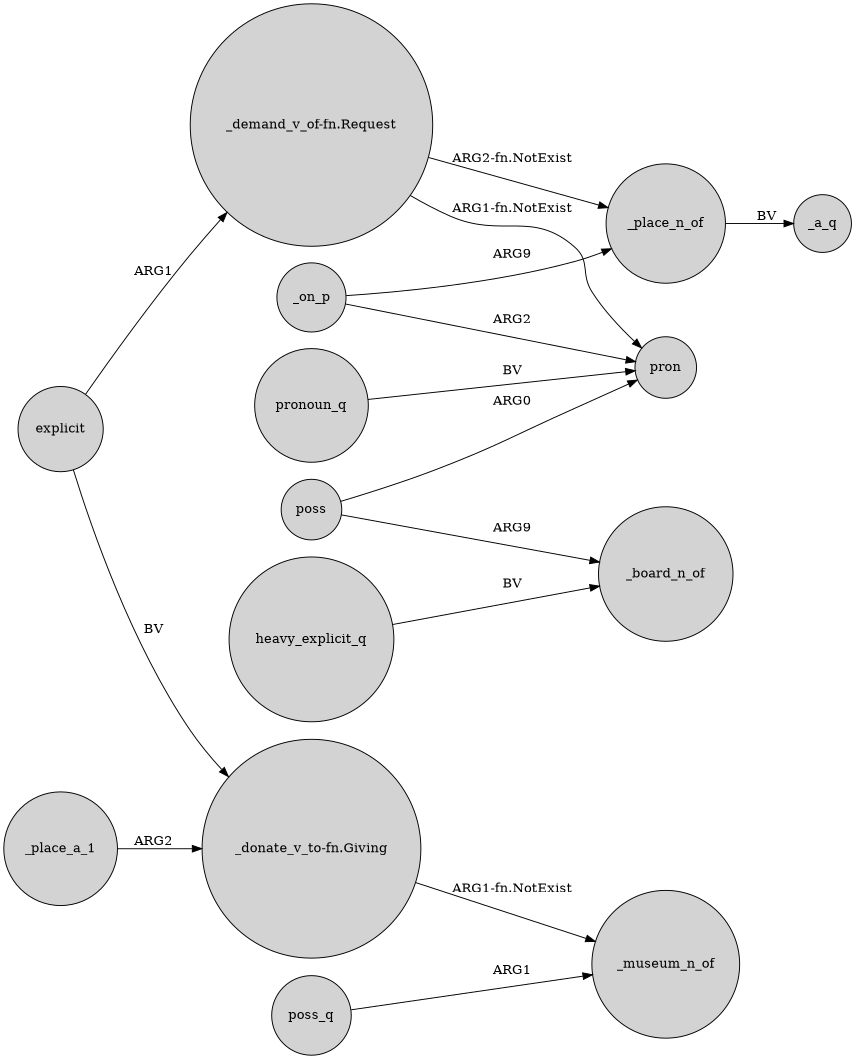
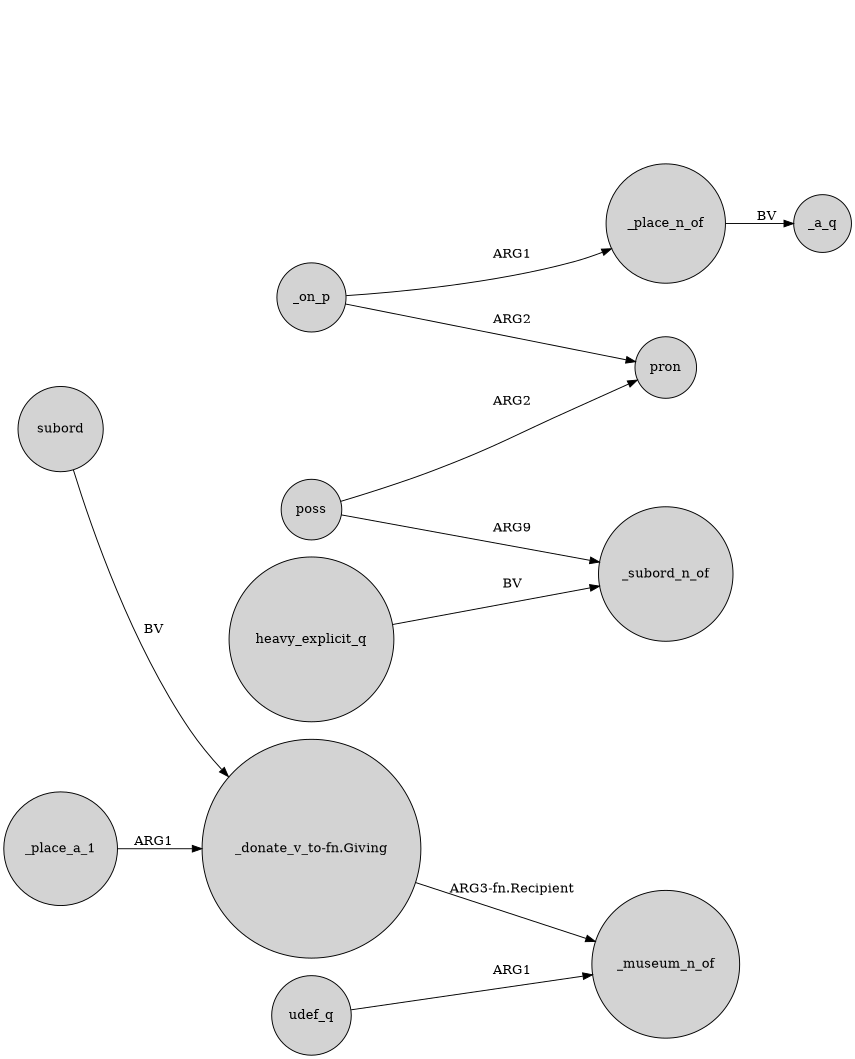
node "_demand_v_of-fn.Request": removed
edge "_on_p" -> "_place_n_of": label "ARG9" -> "ARG1"
edge "poss" -> "pron": label "ARG0" -> "ARG2"
node "pronoun_q": removed
node "explicit": label "explicit" -> "subord"
node "_board_n_of": label "_board_n_of" -> "_subord_n_of"
edge "_place_a_1" -> "_donate_v_to-fn.Giving": label "ARG2" -> "ARG1"
edge "_donate_v_to-fn.Giving" -> "_museum_n_of": label "ARG1-fn.NotExist" -> "ARG3-fn.Recipient"
node "poss_q": label "poss_q" -> "udef_q"
